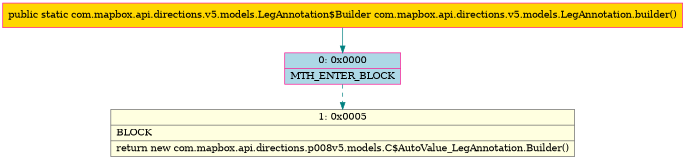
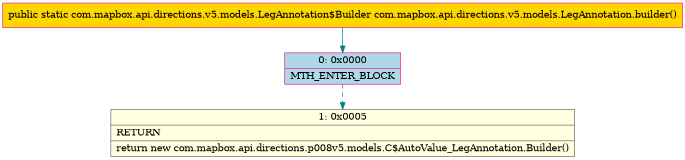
node "1: 0x0005": text "BLOCK" -> "RETURN"
